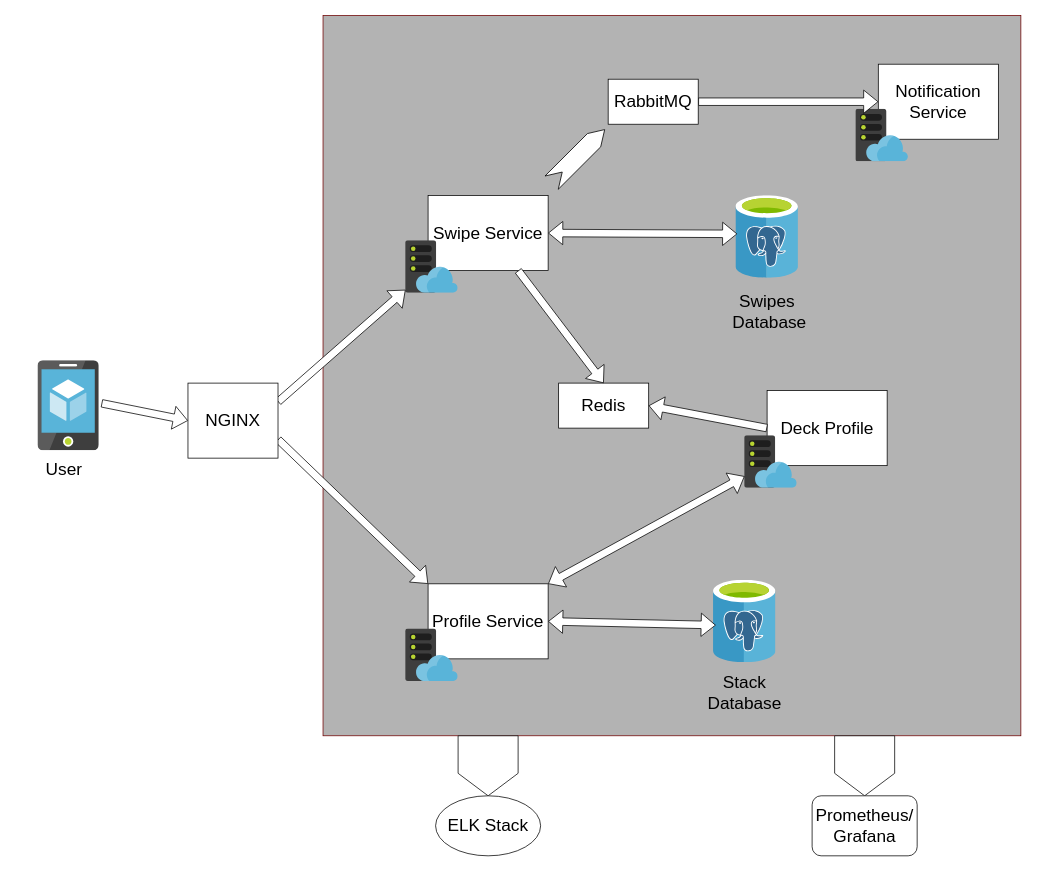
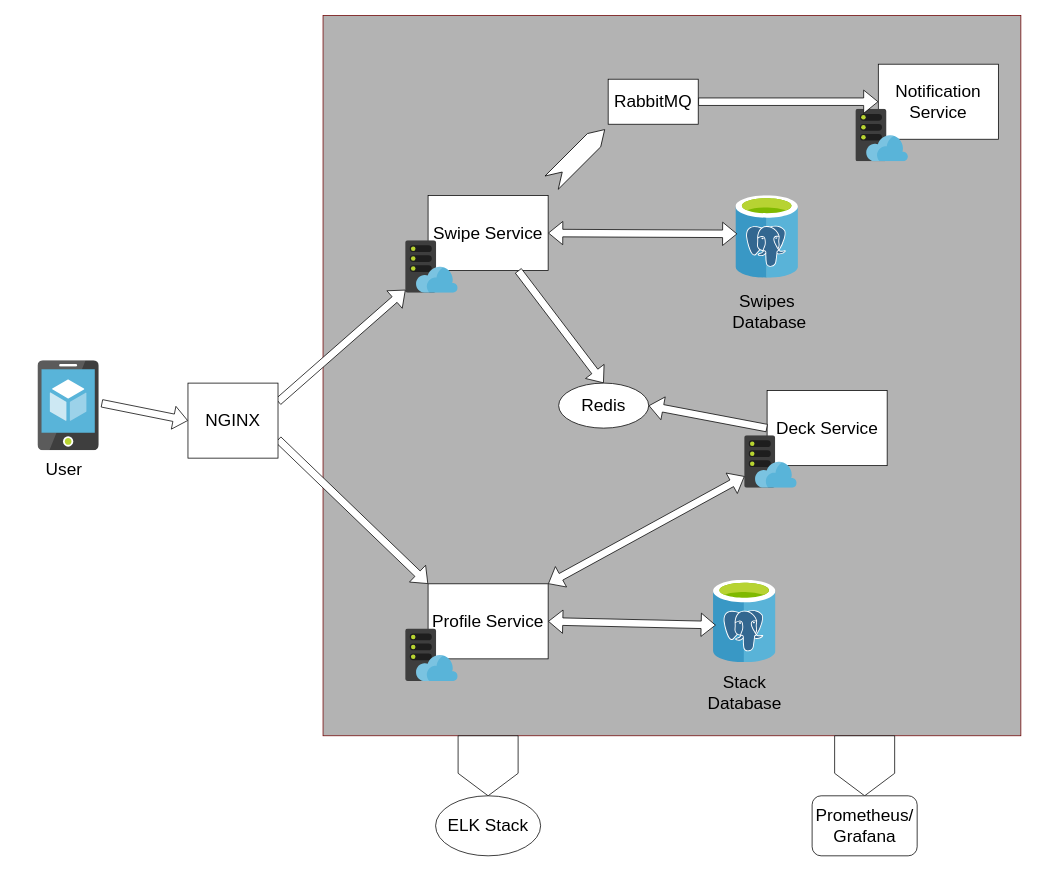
node "Redis": shape rectangle -> ellipse
node "Deck Profile": label "Deck Profile" -> "Deck Service"
